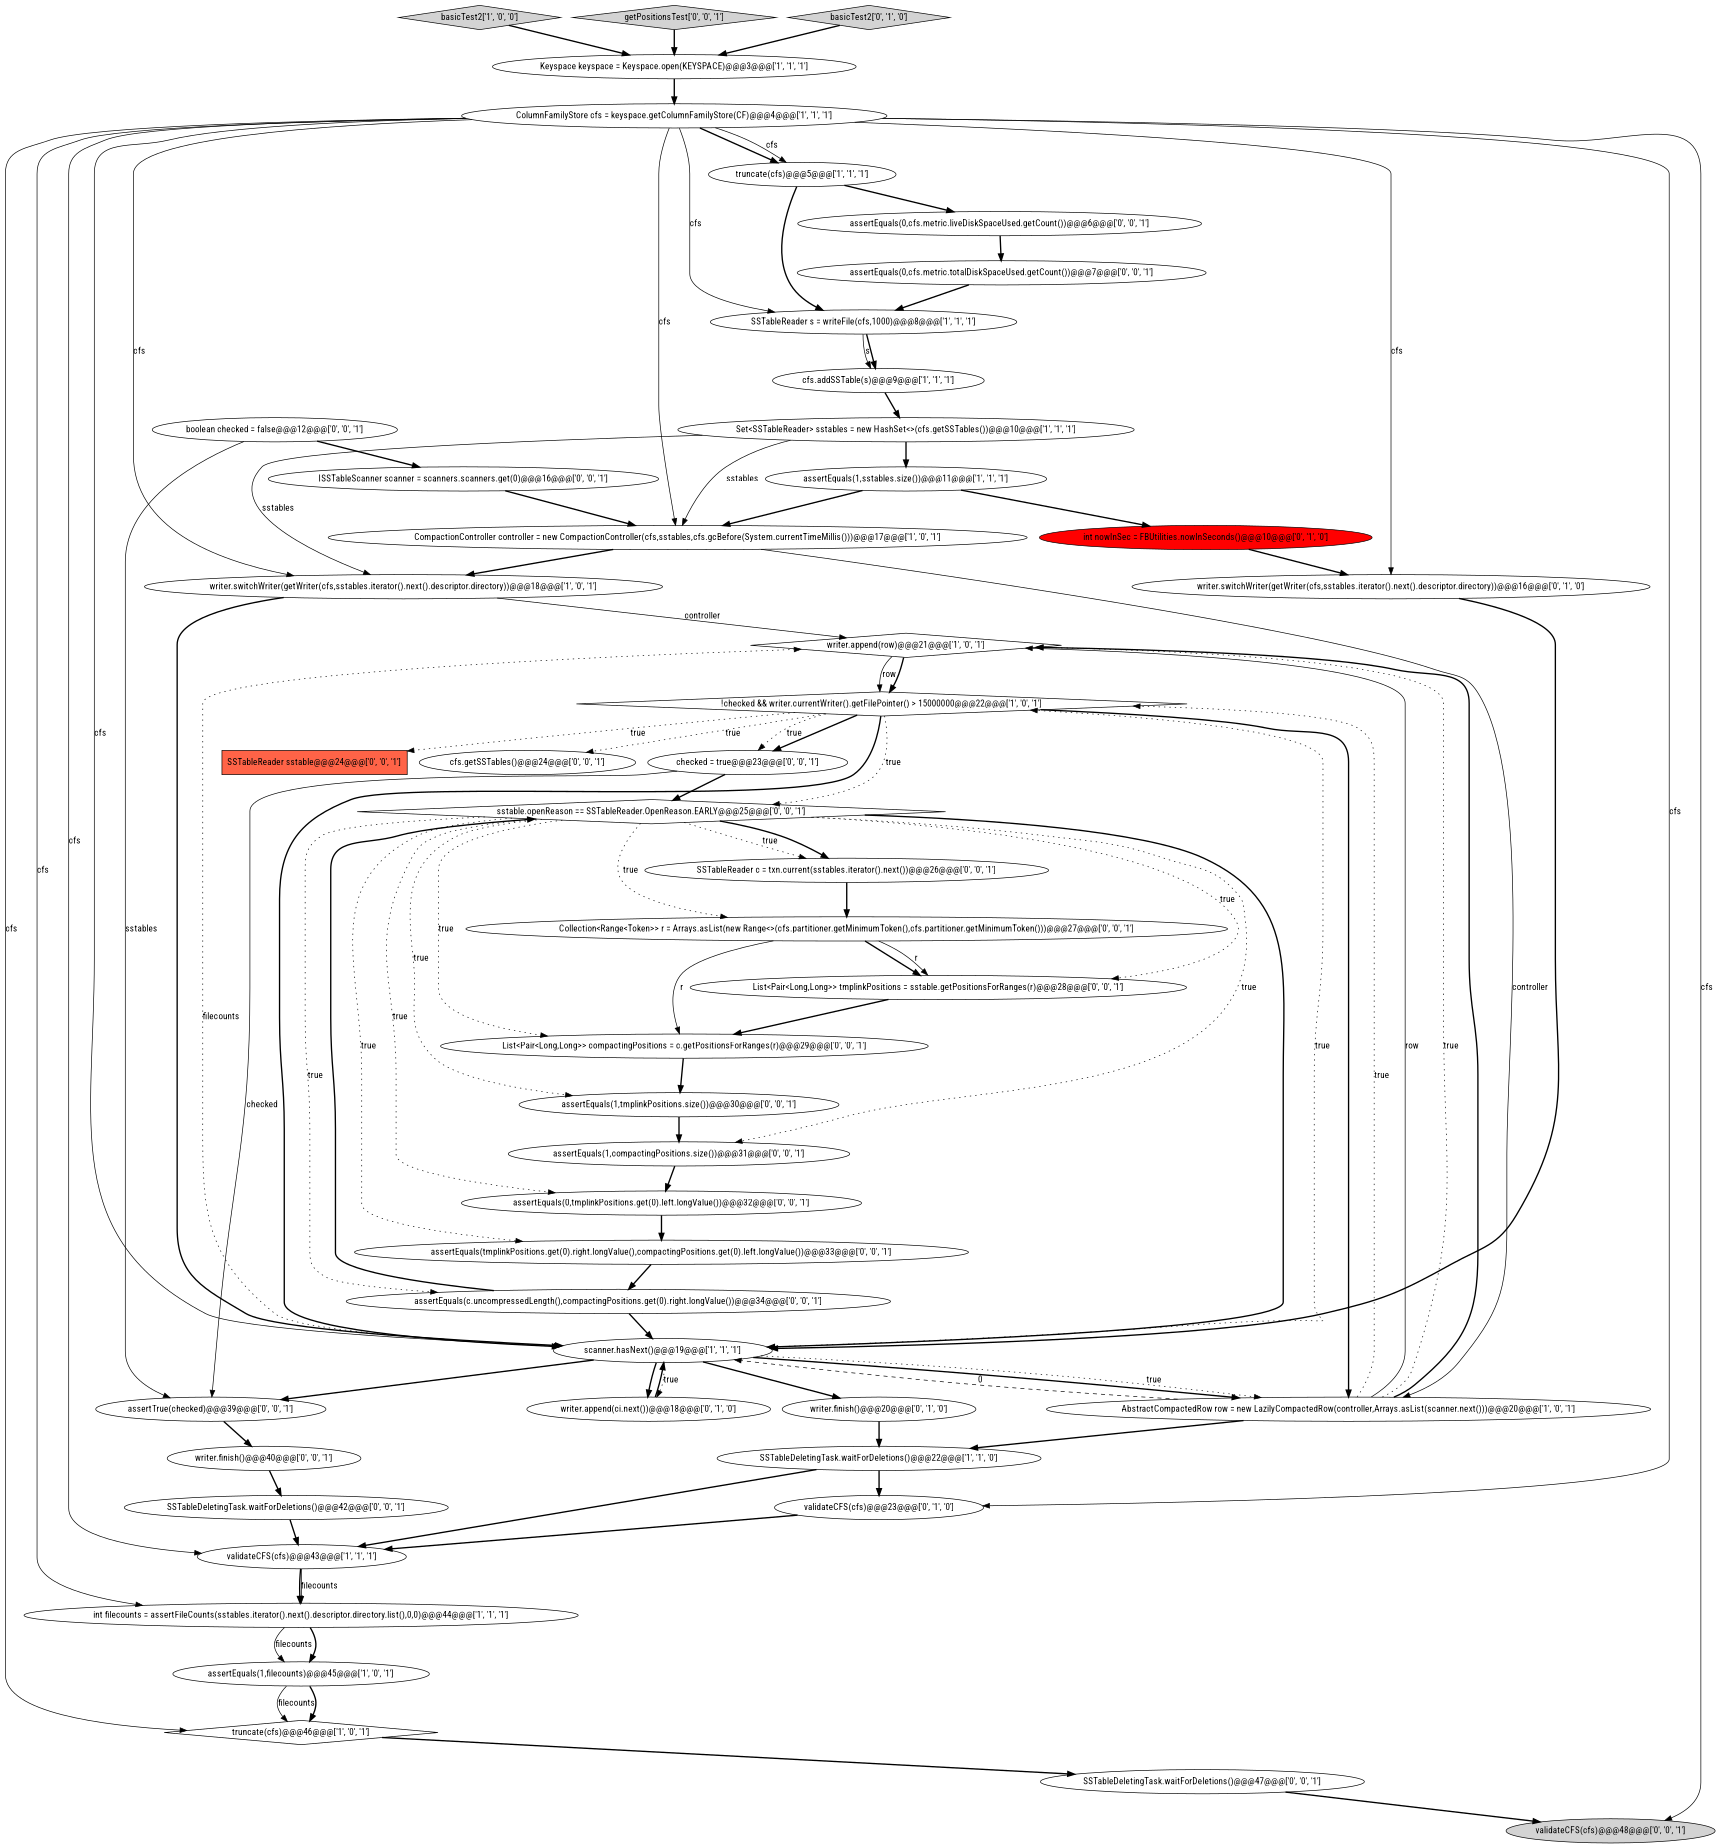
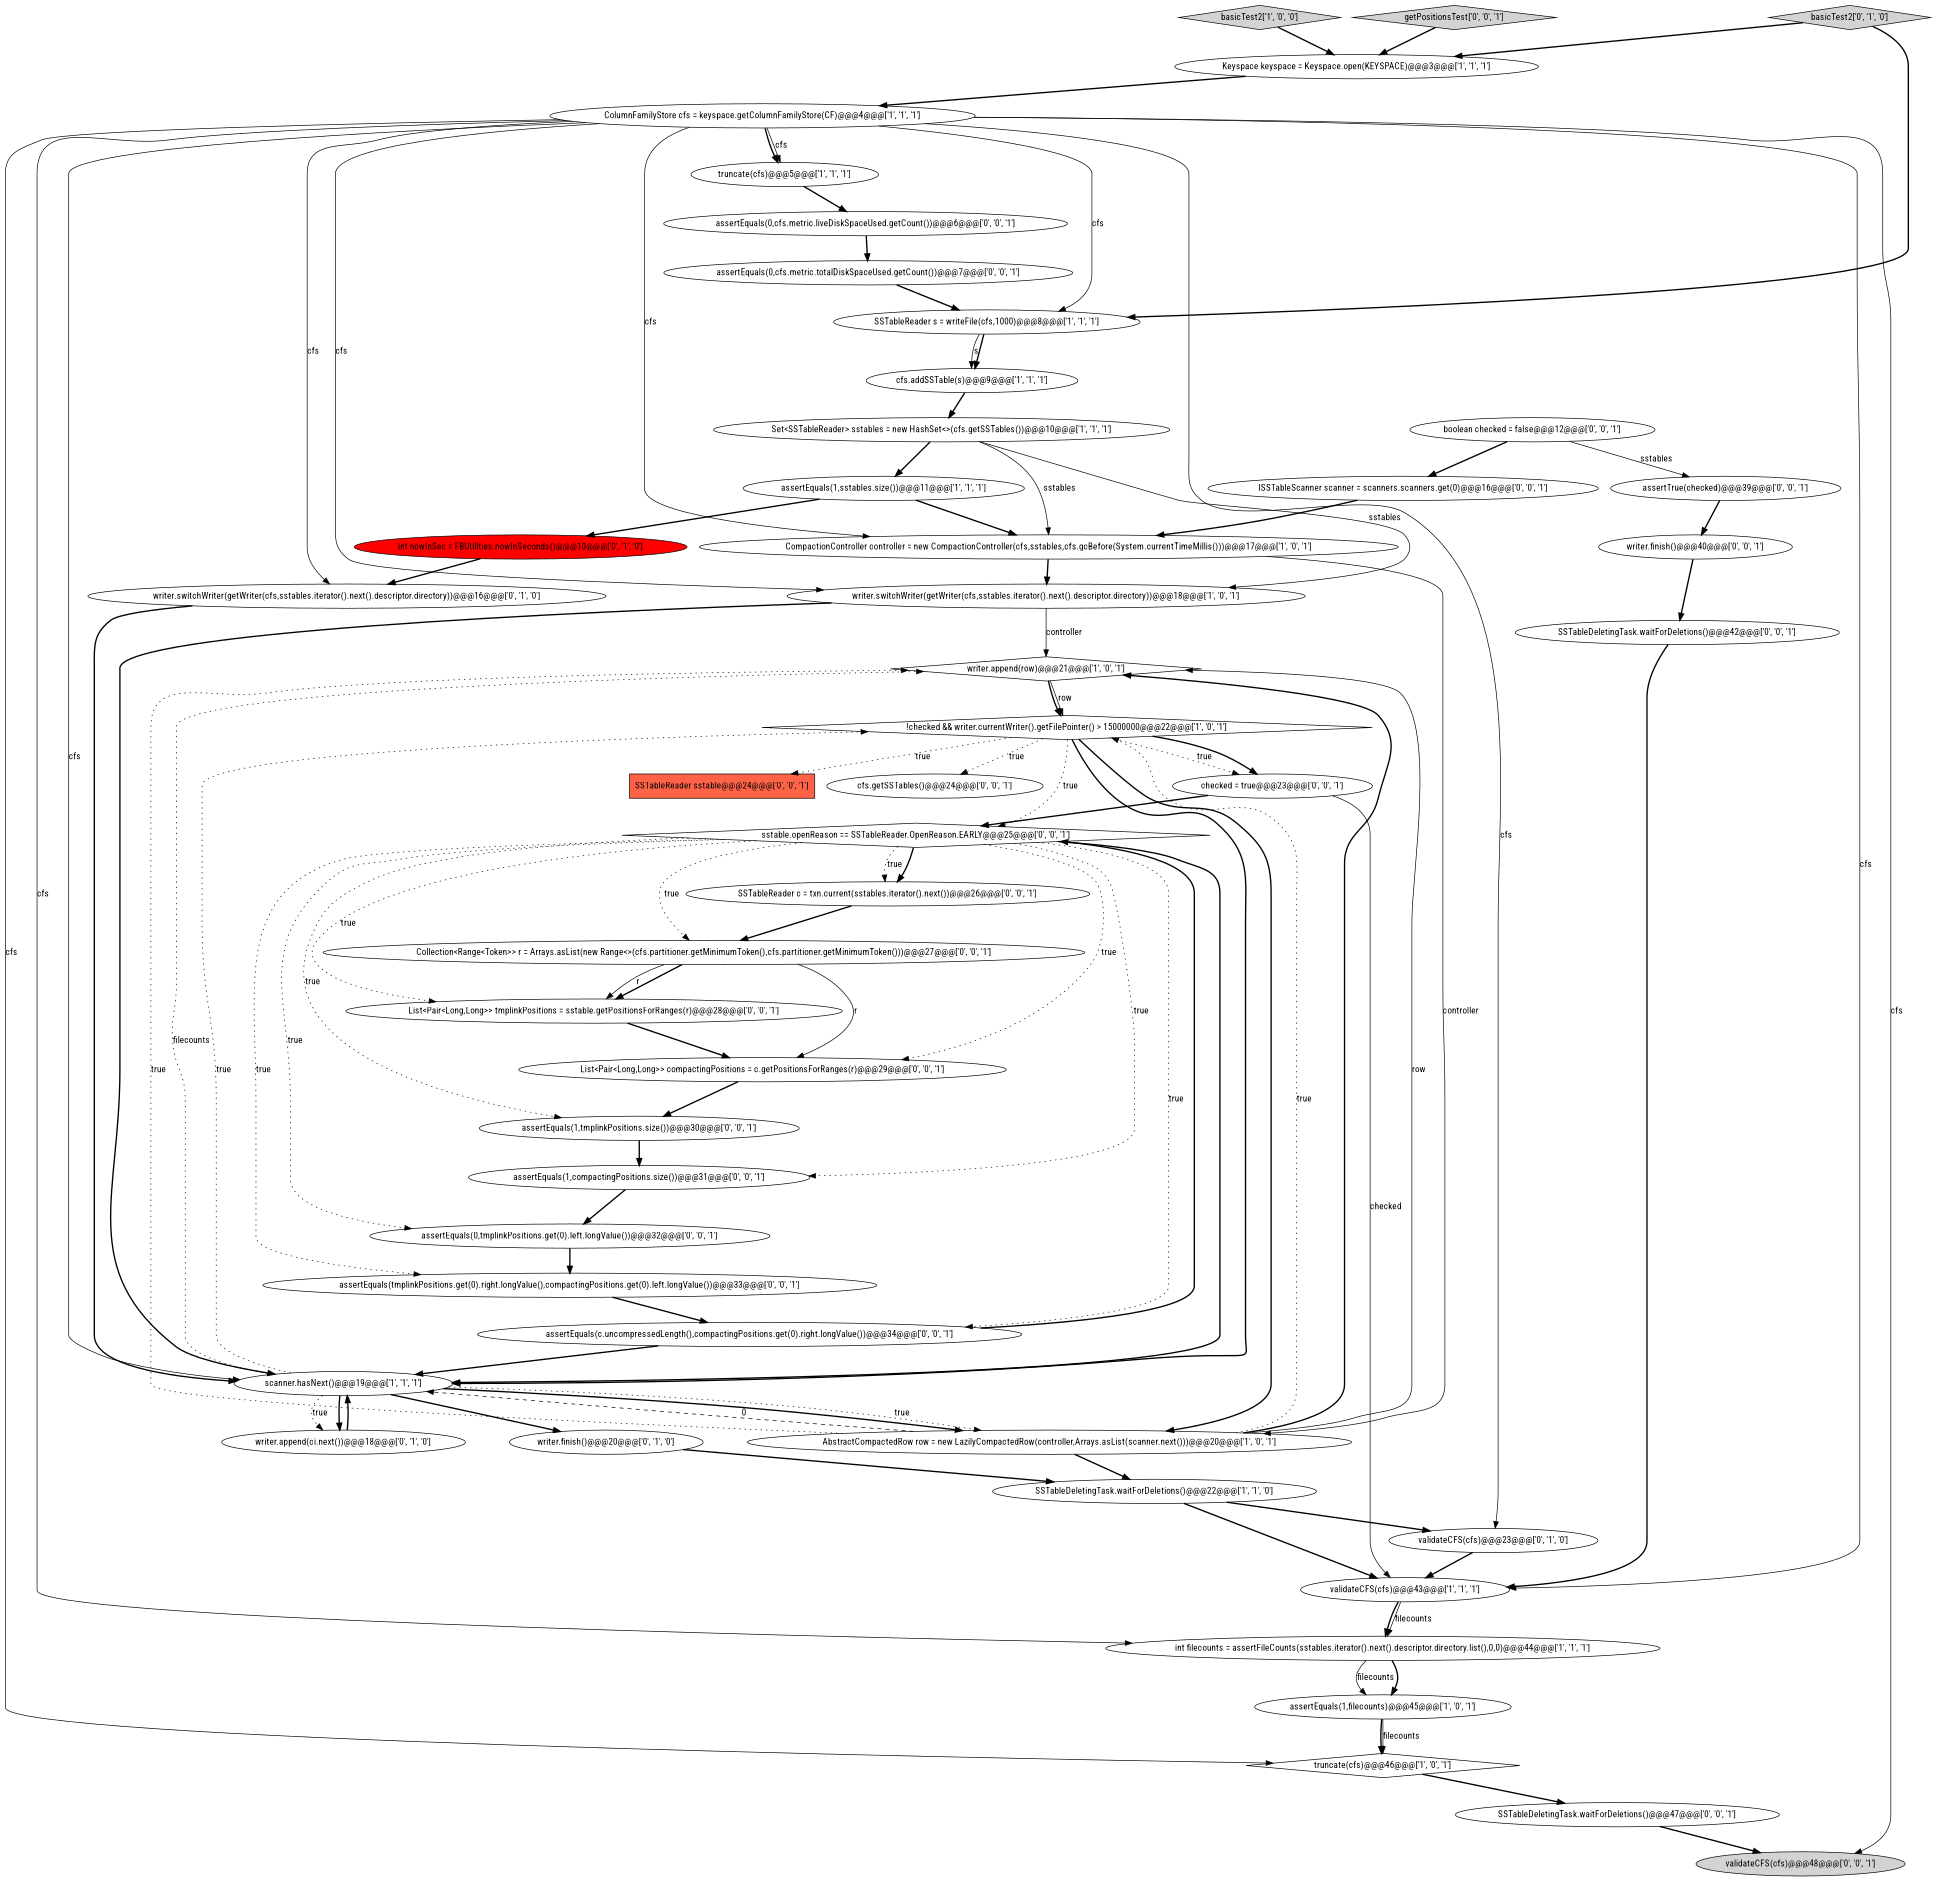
edge "truncate(cfs)@@@5@@@['1', '1', '1']" -> "SSTableReader s = writeFile(cfs,1000)@@@8@@@['1', '1', '1']": now "basicTest2['0', '1', '0']" -> "SSTableReader s = writeFile(cfs,1000)@@@8@@@['1', '1', '1']"
edge "checked = true@@@23@@@['0', '0', '1']" -> "assertTrue(checked)@@@39@@@['0', '0', '1']": now "checked = true@@@23@@@['0', '0', '1']" -> "validateCFS(cfs)@@@43@@@['1', '1', '1']"
edge "scanner.hasNext()@@@19@@@['1', '1', '1']" -> "assertTrue(checked)@@@39@@@['0', '0', '1']": removed
